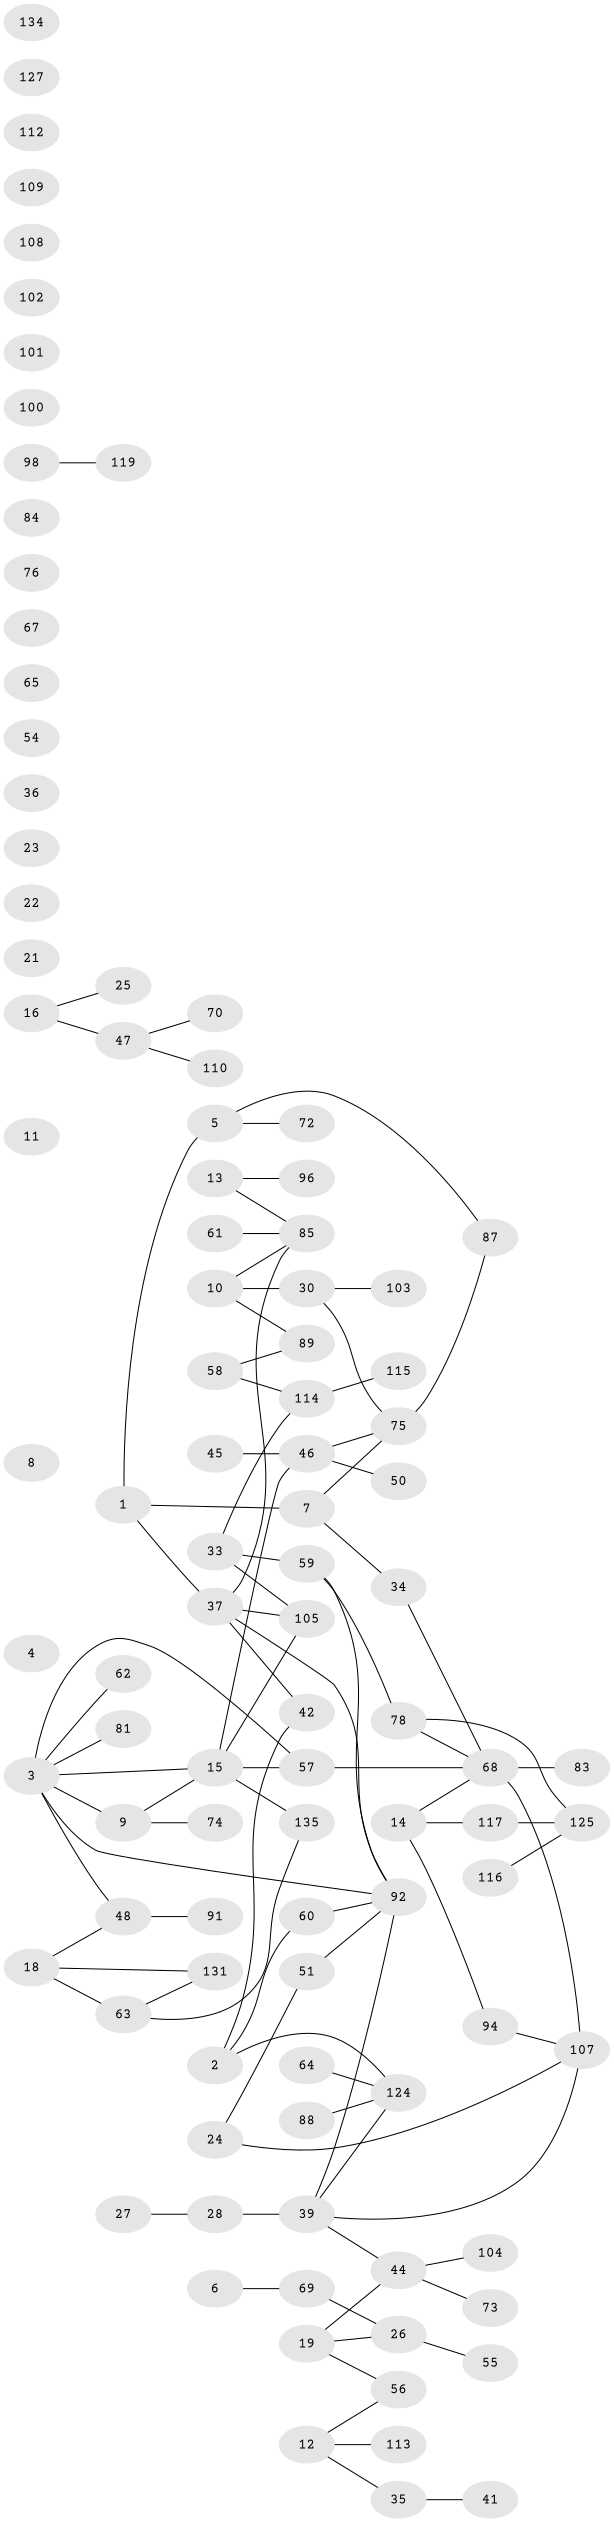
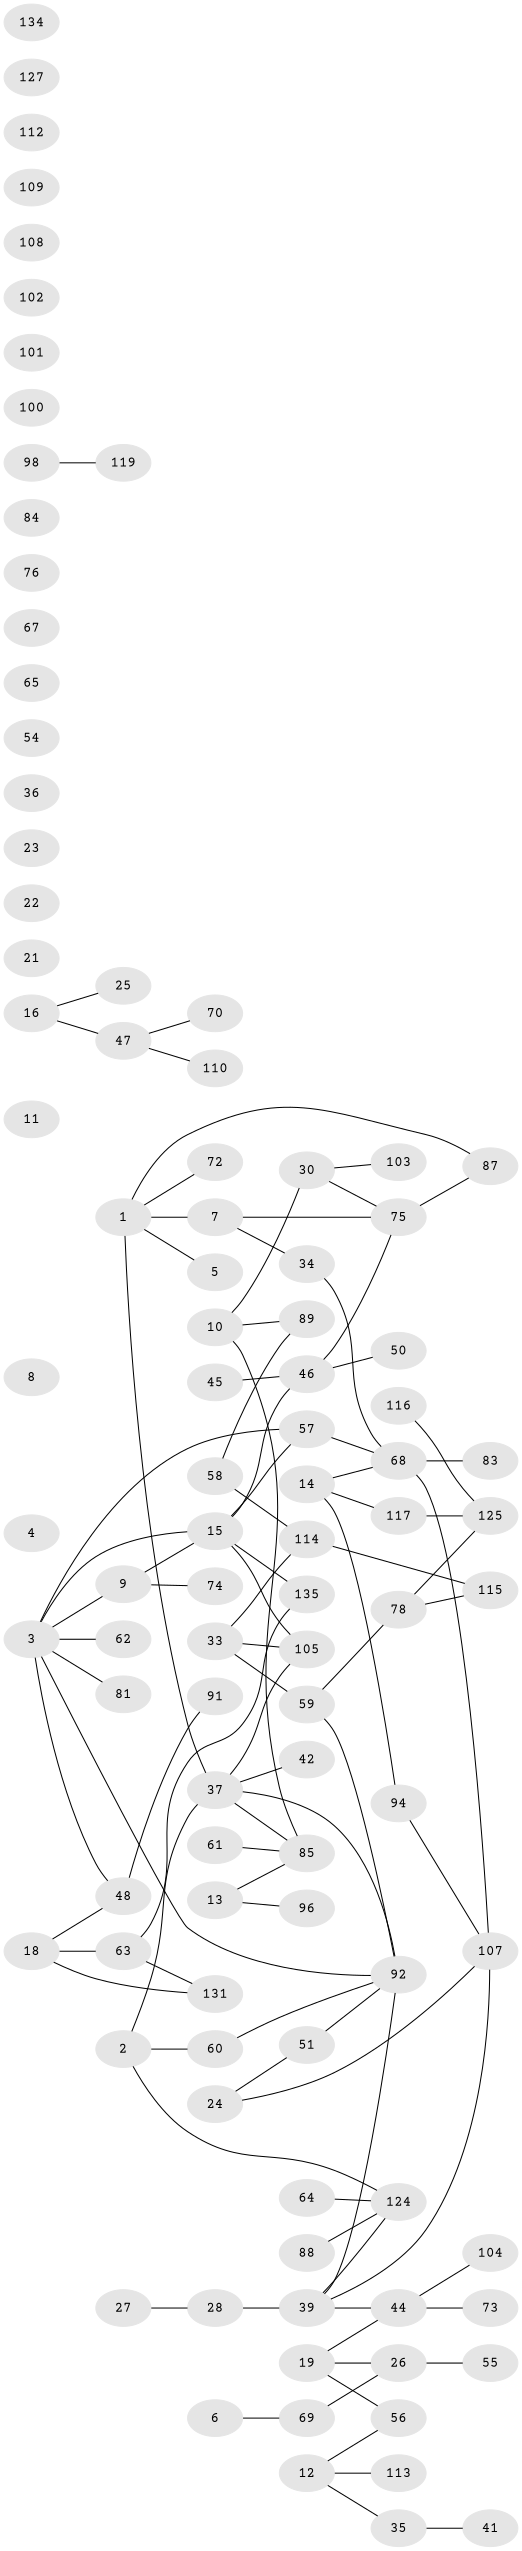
edge "5" -- "87": now "1" -- "87"
edge "5" -- "72": now "1" -- "72"
edge "78" -- "68": now "78" -- "115"
edge "42" -- "2": now "37" -- "2"
